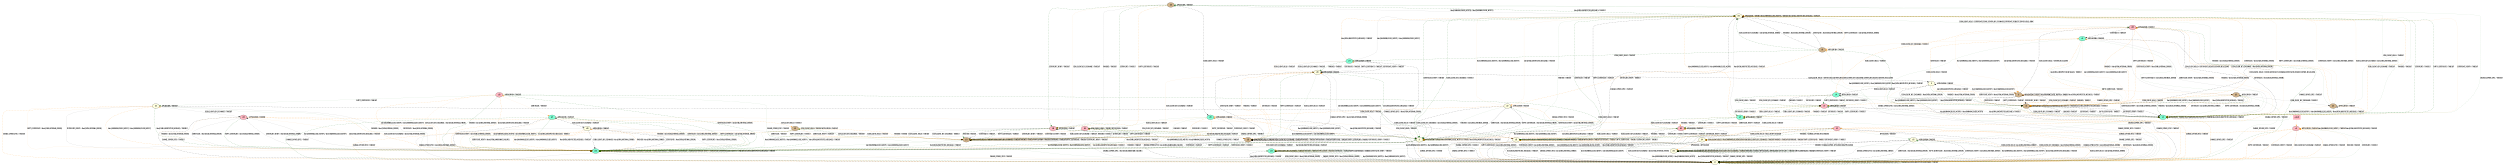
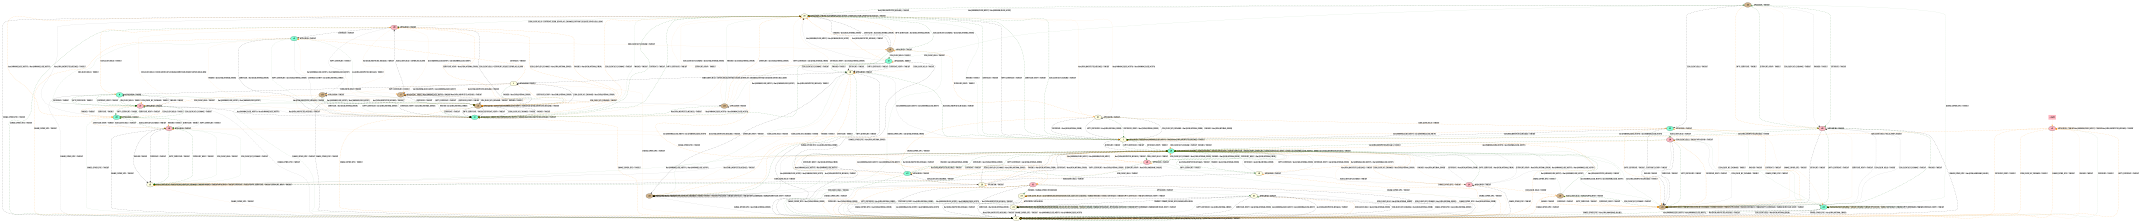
edge "s25" -> "s26": added, label "ECDH_CLIENT_HELLO / TIMEOUT"
edge "s23" -> "s2": added, label "CHANGE_CIPHER_SPEC / Alert(FATAL,INTERNAL_ERROR)"
